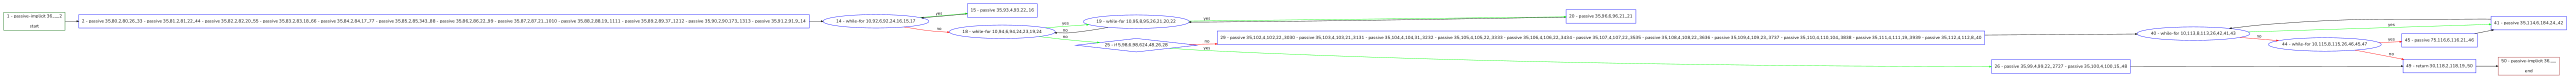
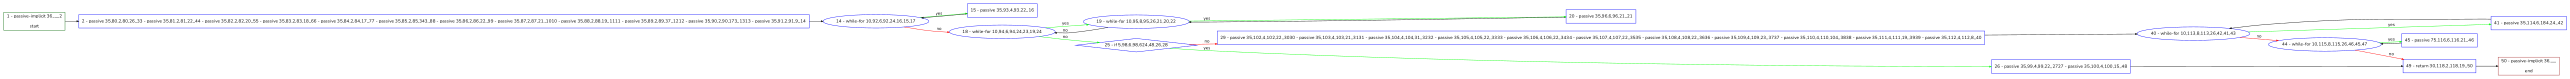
edge "45 - passive 75,116,6,116,21,,46" -> "41 - passive 35,114,6,184,24,,42": now "45 - passive 75,116,6,116,21,,46" -> "44 - while-for 10,115,8,115,26,46,45,47"
edge "44 - while-for 10,115,8,115,26,46,45,47" -> "45 - passive 75,116,6,116,21,,46": color #ff0000 -> #00ff00
